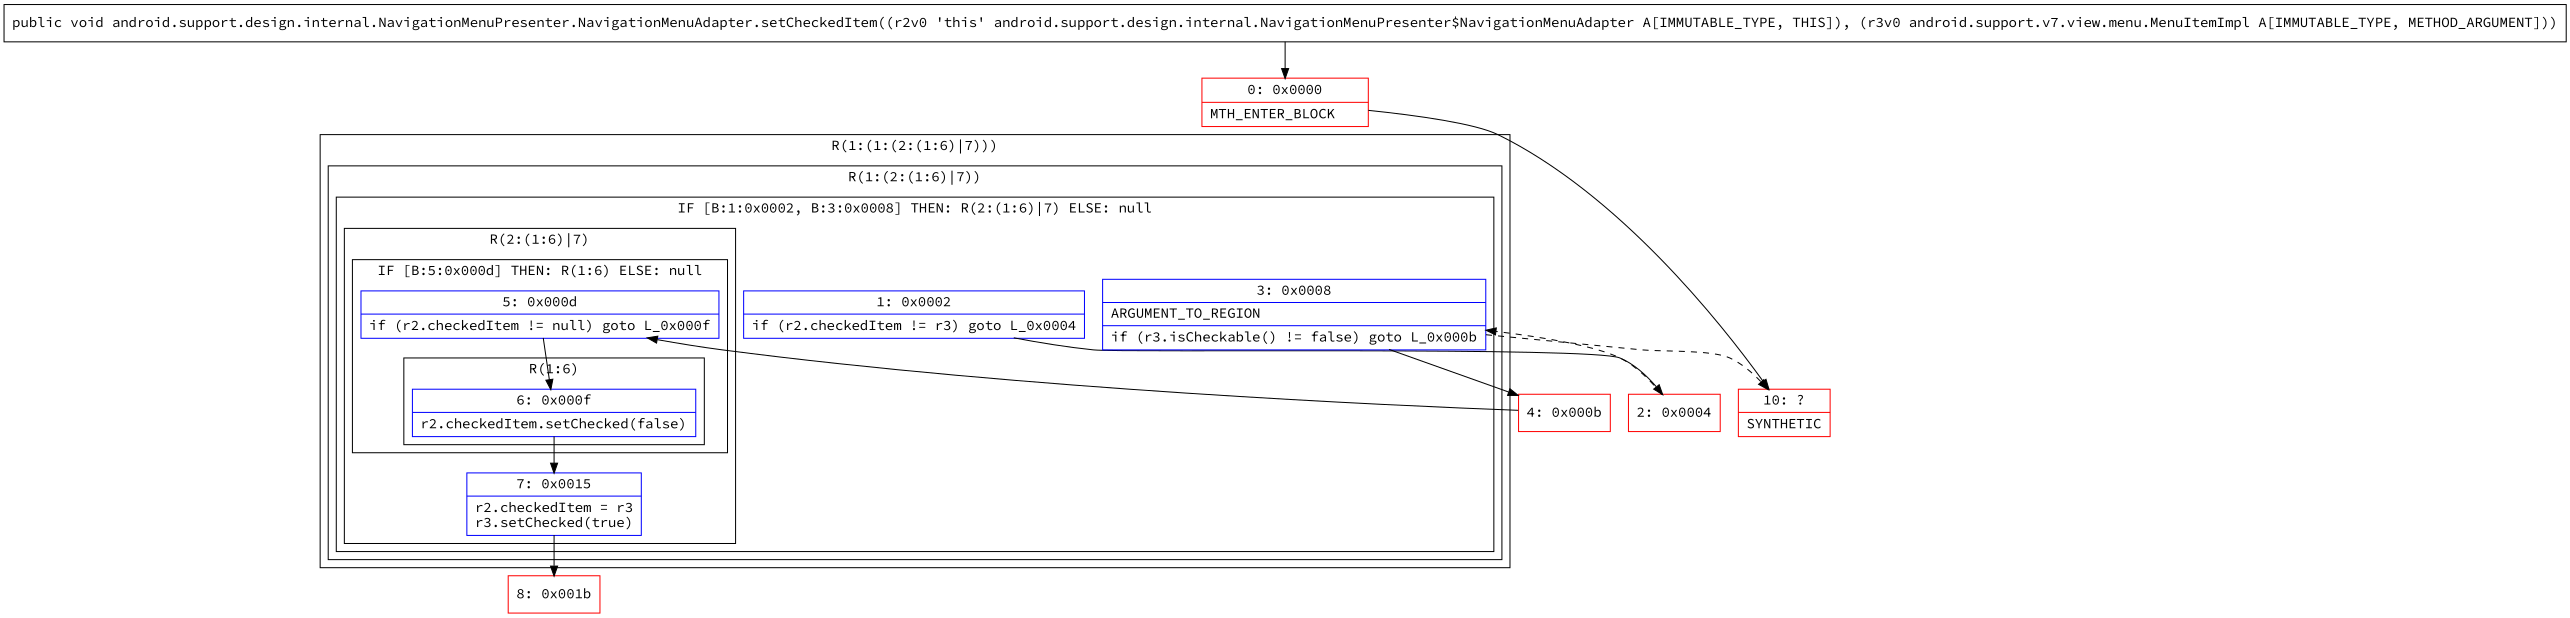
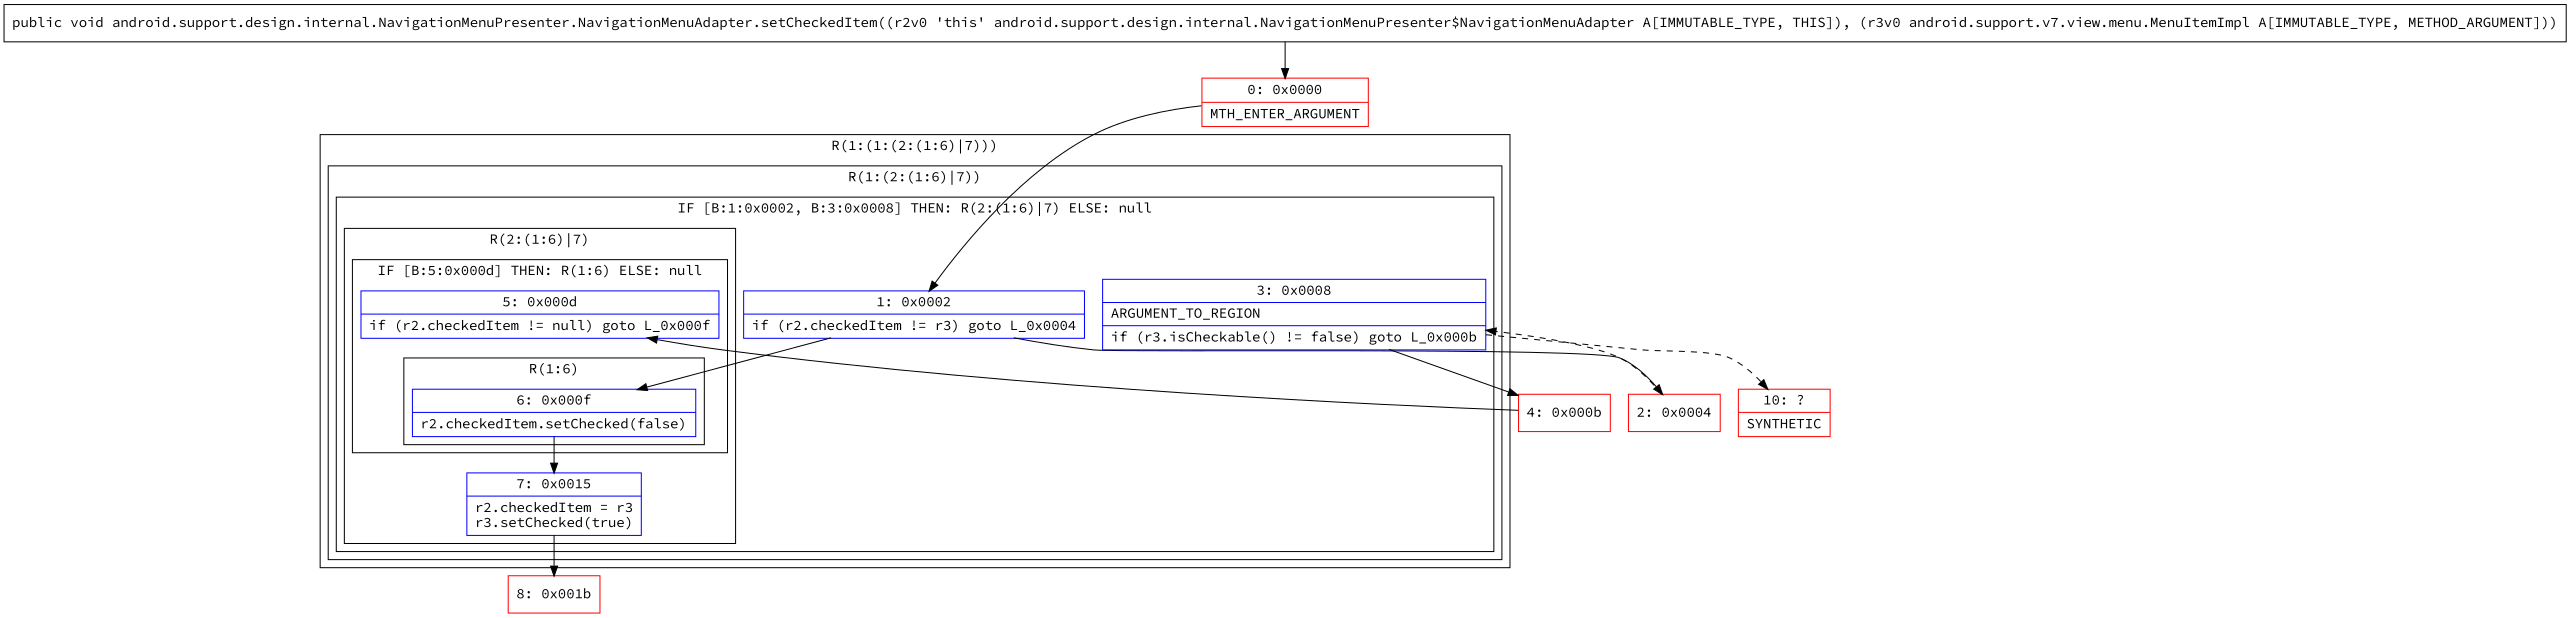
node "0: 0x0000": text "MTH_ENTER_BLOCK" -> "MTH_ENTER_ARGUMENT"
edge "0: 0x0000" -> "10: ?": now "0: 0x0000" -> "1: 0x0002"
edge "5: 0x000d" -> "6: 0x000f": now "1: 0x0002" -> "6: 0x000f"
